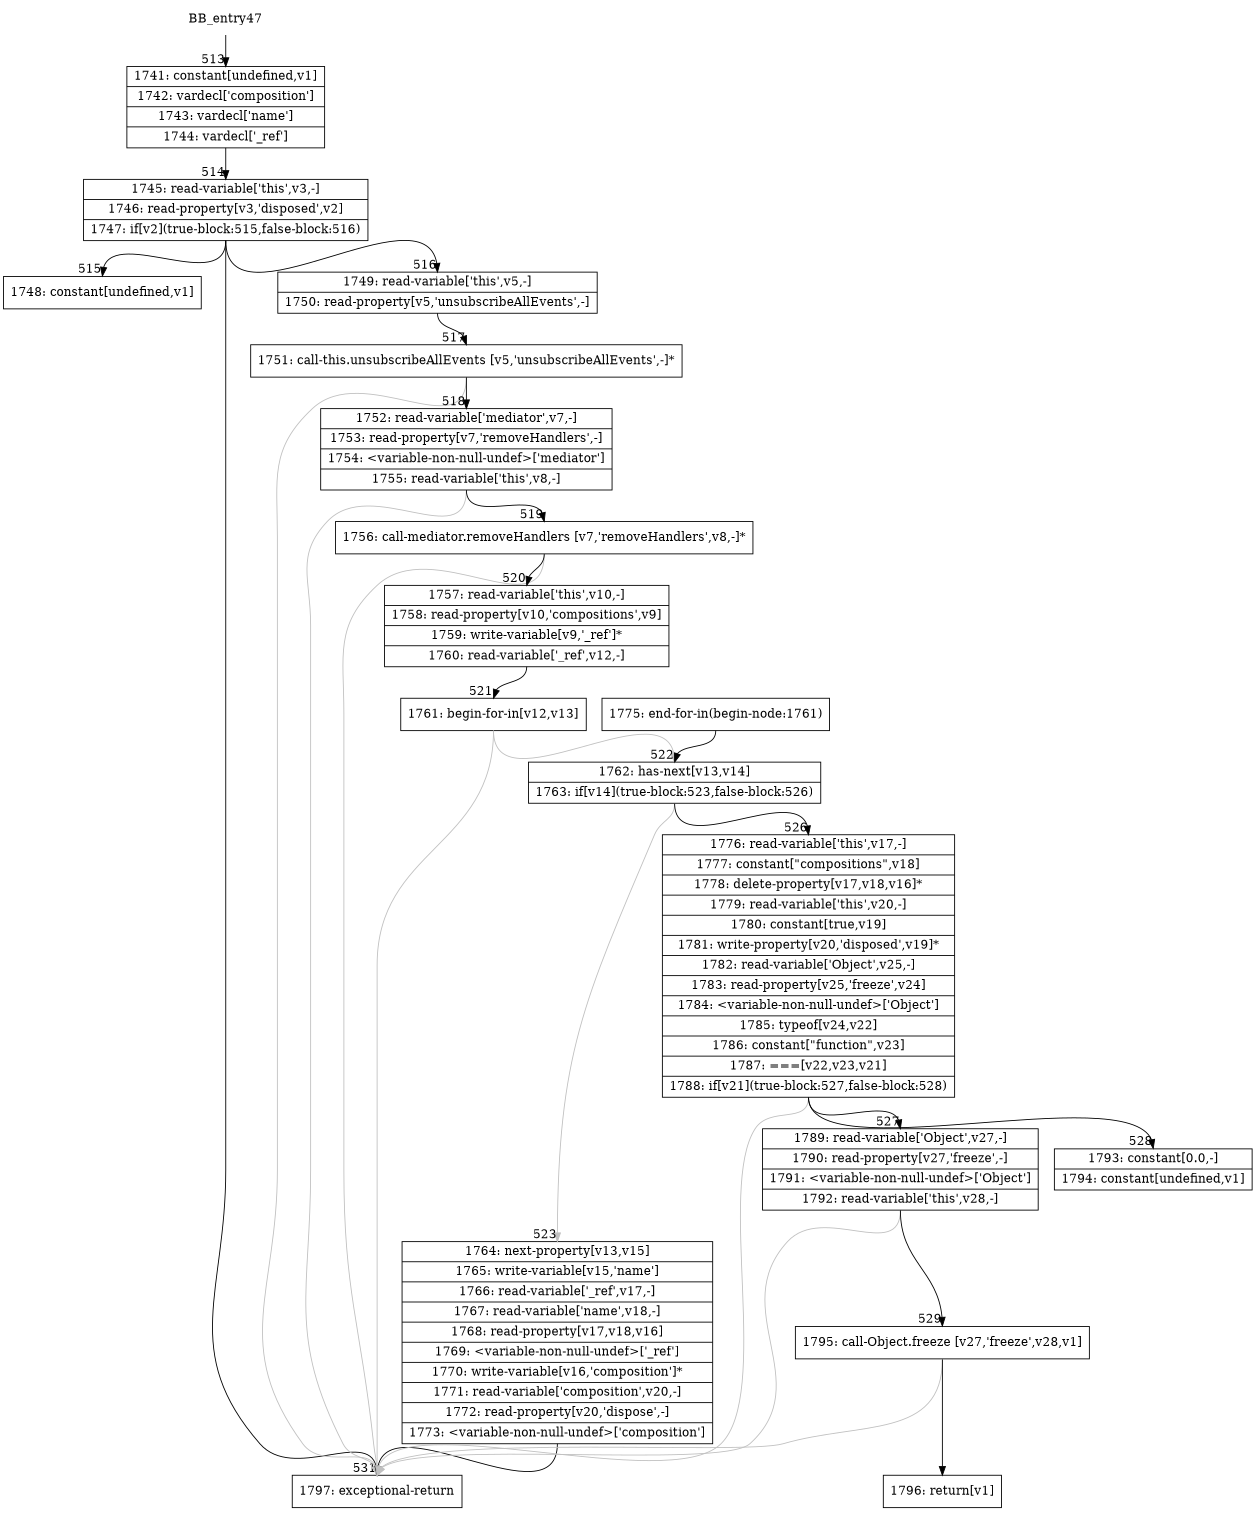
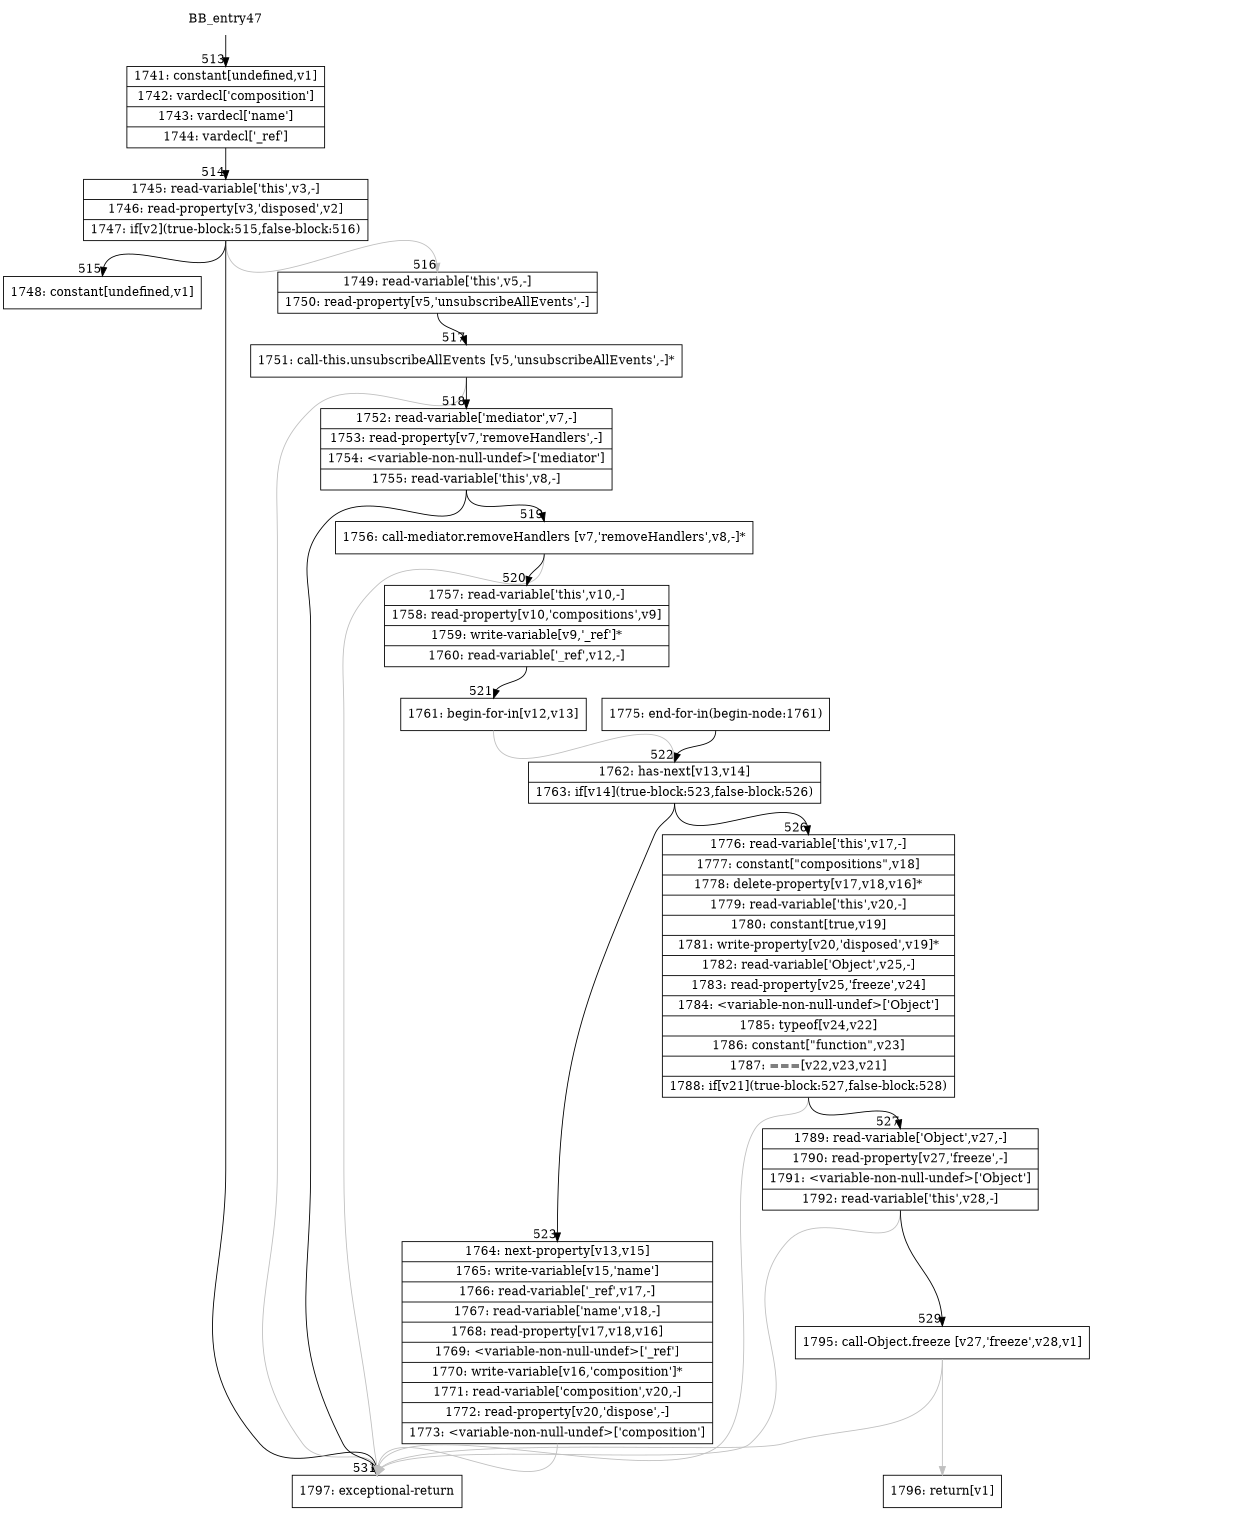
edge "1745: read-variable['this',v3,-]" -> "1749: read-variable['this',v5,-]": color black -> gray
edge "1752: read-variable['mediator',v7,-]" -> "1797: exceptional-return": color gray -> black
edge "1762: has-next[v13,v14]" -> "1764: next-property[v13,v15]": color gray -> black
edge "1761: begin-for-in[v12,v13]" -> "1797: exceptional-return": removed
node "1793: constant[0.0,-]": removed
edge "1795: call-Object.freeze [v27,'freeze',v28,v1]" -> "1796: return[v1]": color black -> gray
edge "1764: next-property[v13,v15]" -> "1797: exceptional-return": color black -> gray
